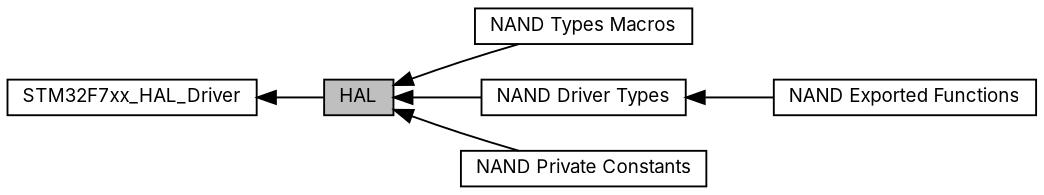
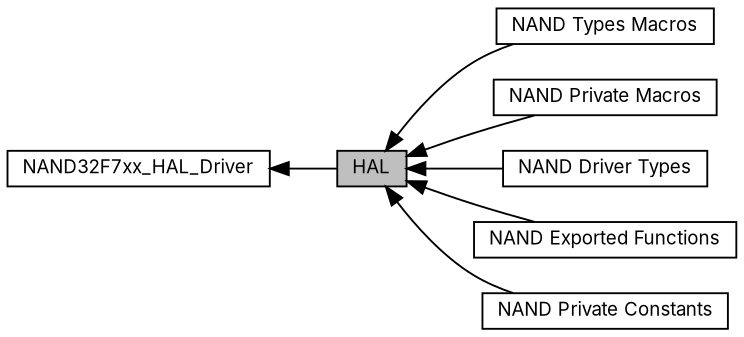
node "STM32F7xx_HAL_Driver": label "STM32F7xx_HAL_Driver" -> "NAND32F7xx_HAL_Driver"
node "NAND Private Macros": added
edge "NAND Exported Functions" -> "NAND Driver Types": now "NAND Exported Functions" -> "HAL"
